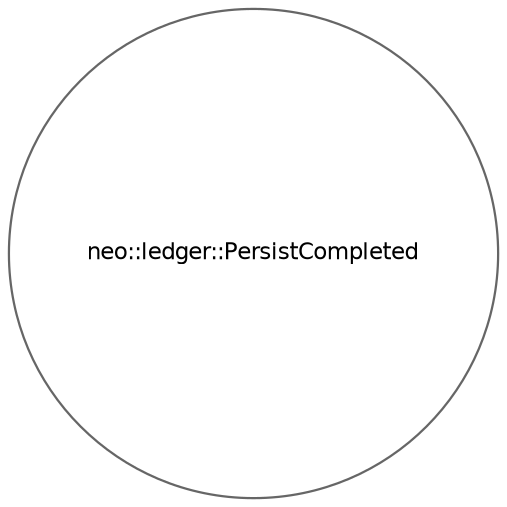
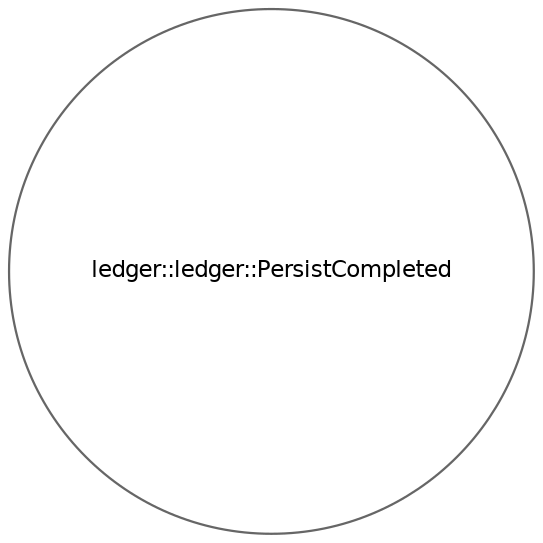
node "neo::ledger::PersistCompleted": label "neo::ledger::PersistCompleted" -> "ledger::ledger::PersistCompleted"
